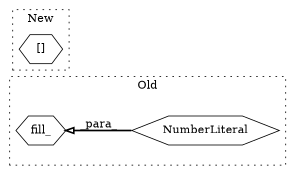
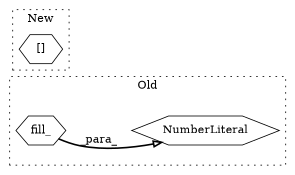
edge "NumberLiteral" -> "fill_": reversed
